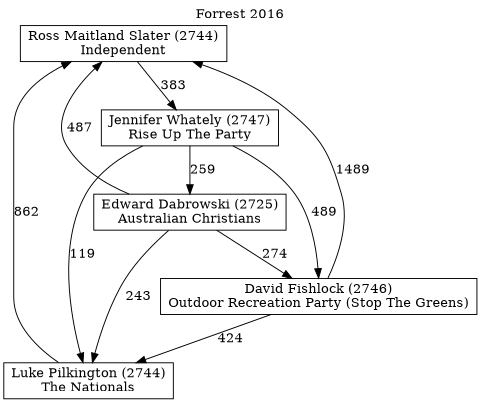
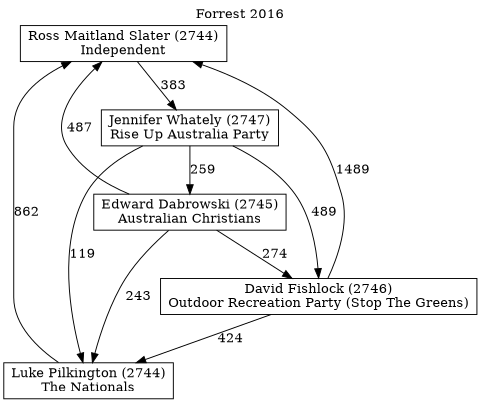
node "Jennifer Whately (2747) Rise Up The Party": label "Jennifer Whately (2747) Rise Up The Party" -> "Jennifer Whately (2747) Rise Up Australia Party"
node "Edward Dabrowski (2725) Australian Christians": label "Edward Dabrowski (2725) Australian Christians" -> "Edward Dabrowski (2745) Australian Christians"
